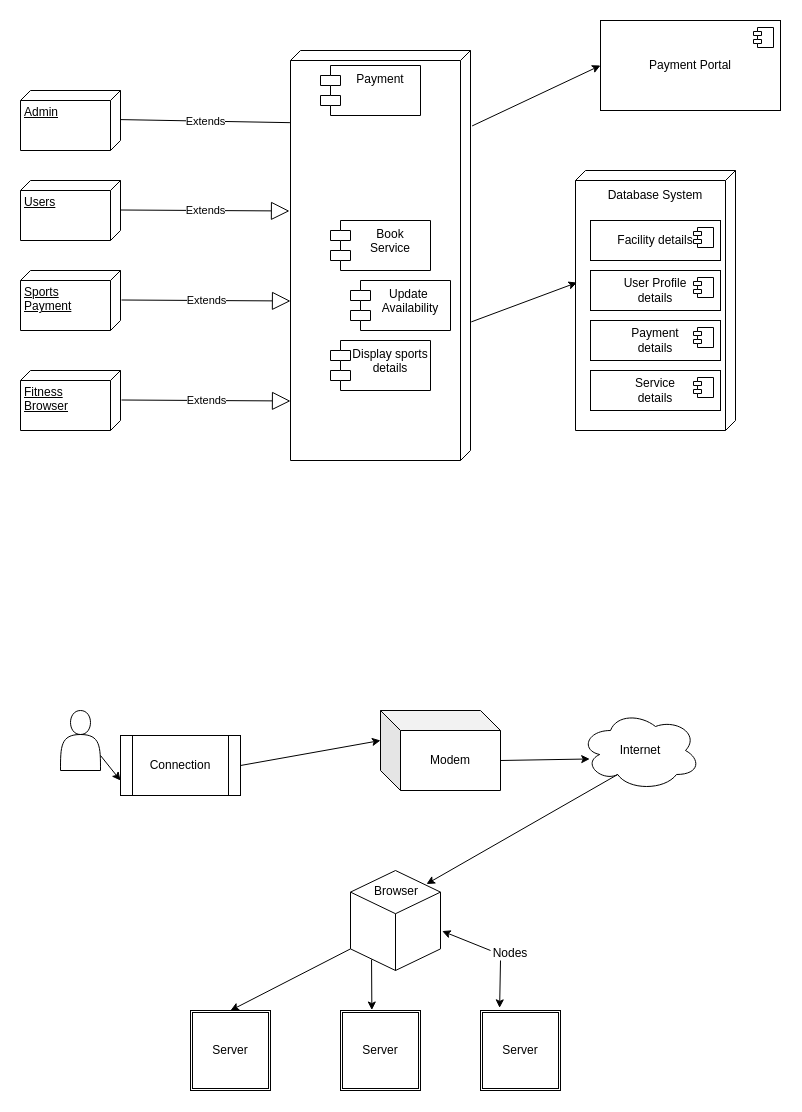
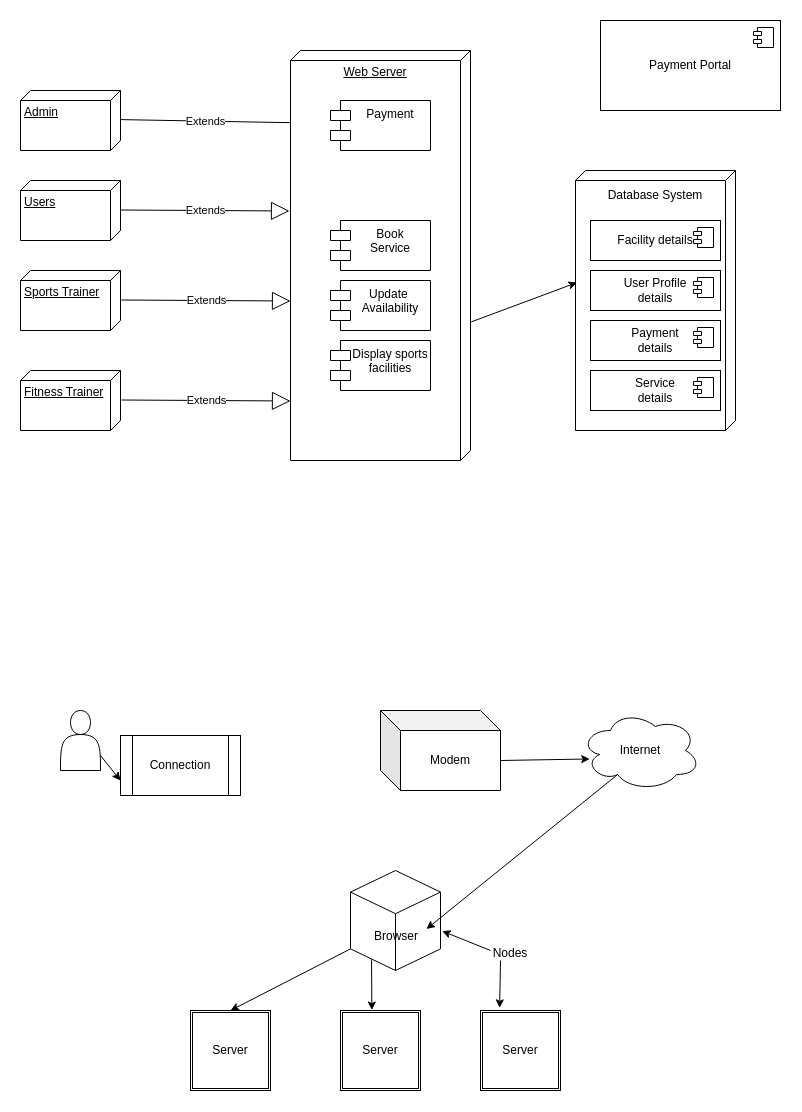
node "Payment": moved (371, 91) -> (381, 126)
edge "Web Server" -> "Payment Portal": removed
node "Sports Payment": label "Sports Payment" -> "Sports Trainer"
node "Update Availability": moved (401, 306) -> (381, 306)
node "Display sports details": label "Display sports details" -> "Display sports facilities"
node "Fitness Browser": label "Fitness Browser" -> "Fitness Trainer"
edge "Connection" -> "Modem": removed
node "Browser": moved (397, 892) -> (397, 937)
